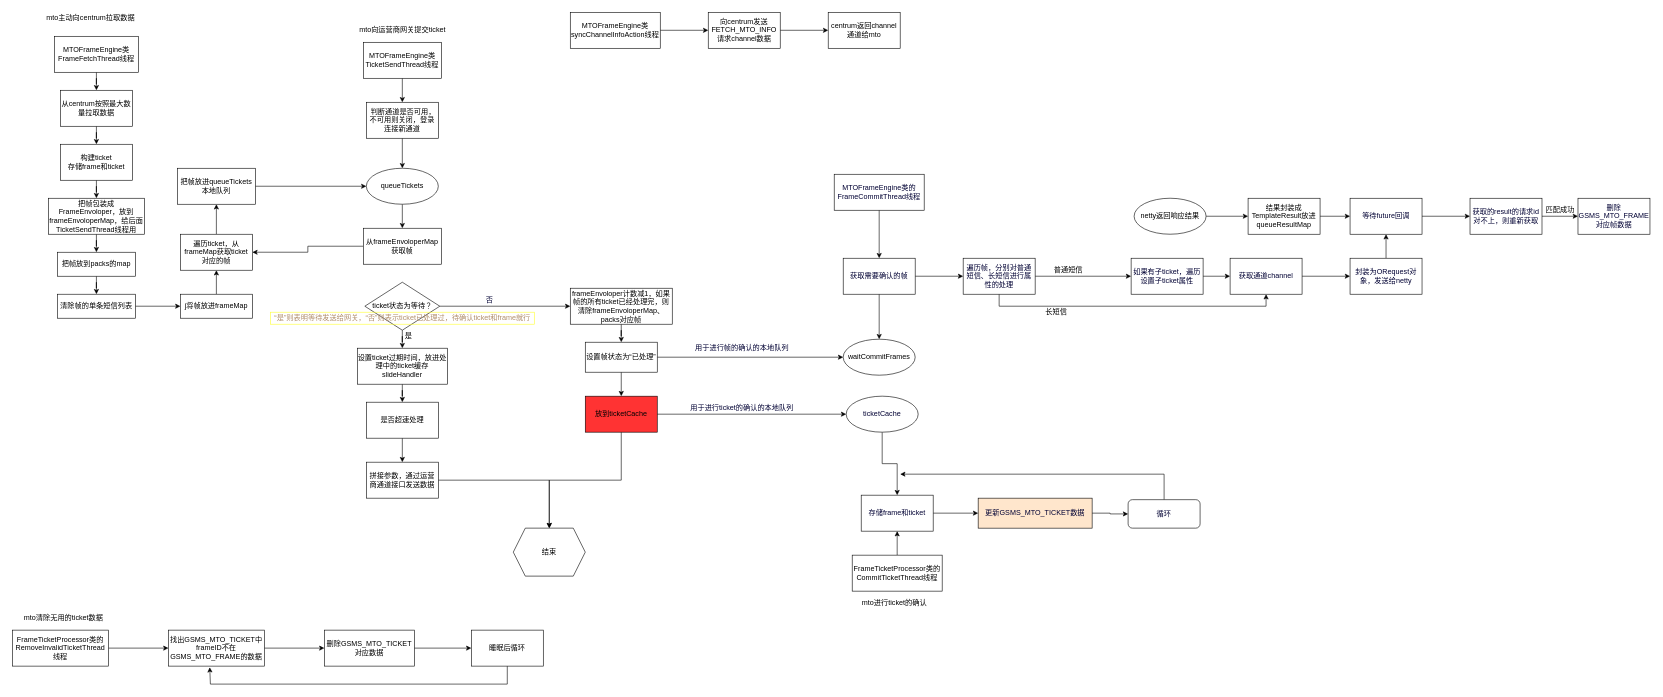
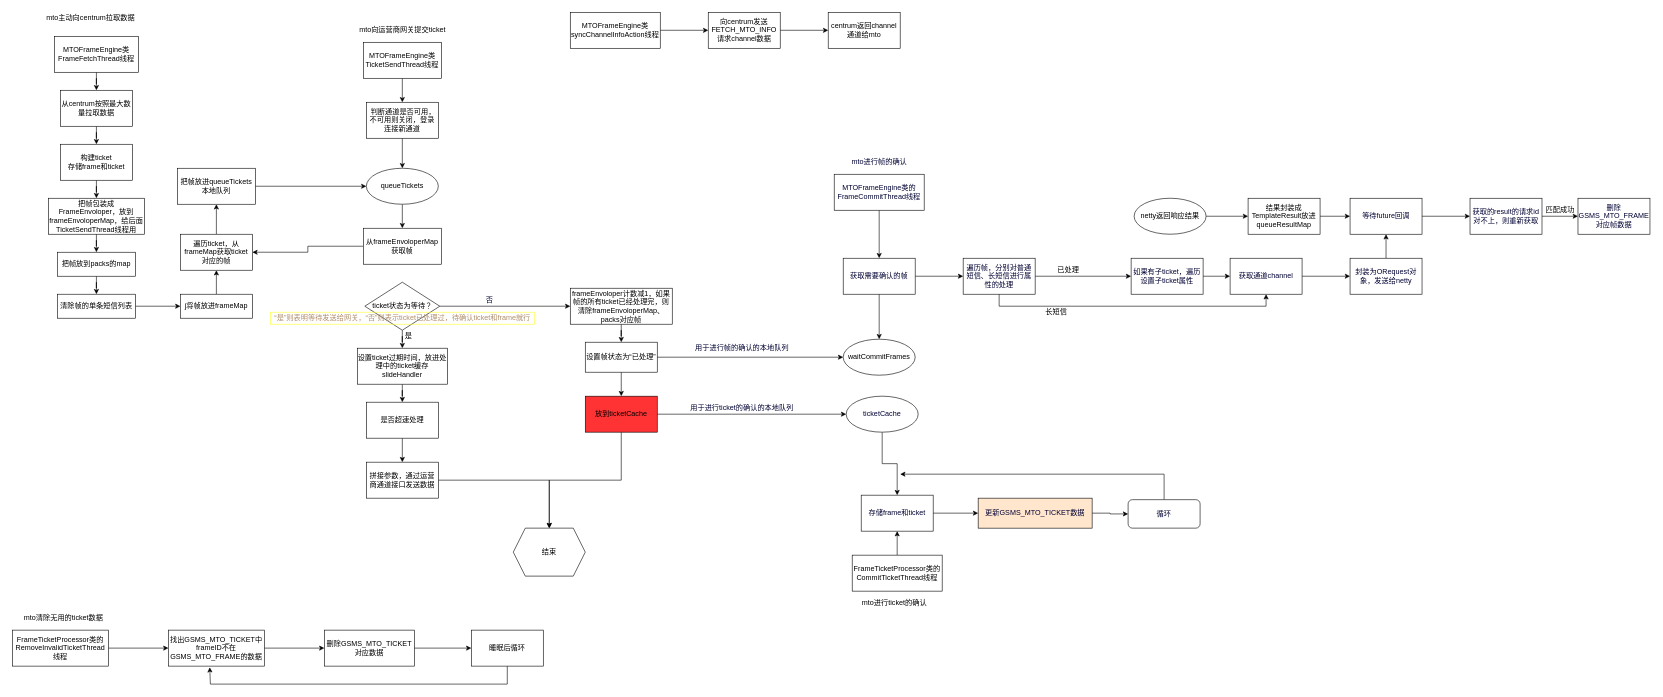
node "mto进行帧的确认": added
node "普通短信": label "普通短信" -> "已处理"
